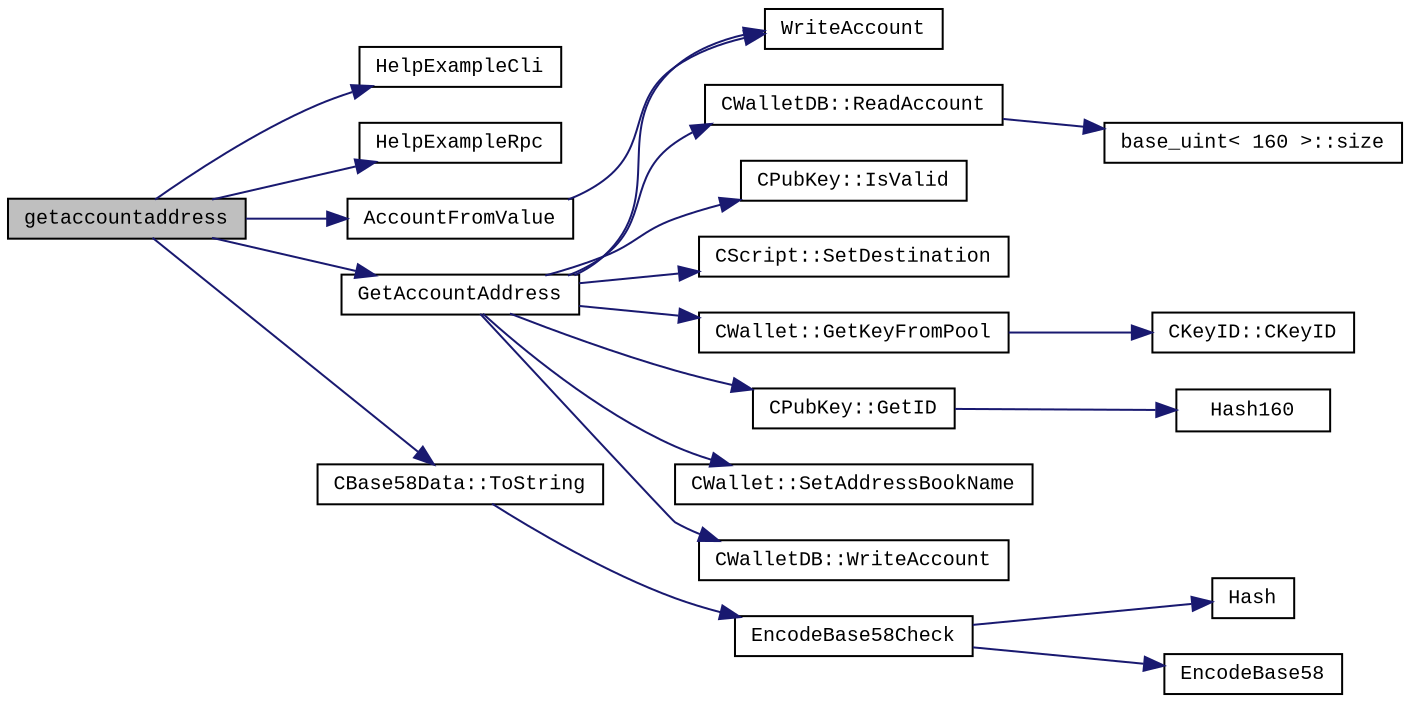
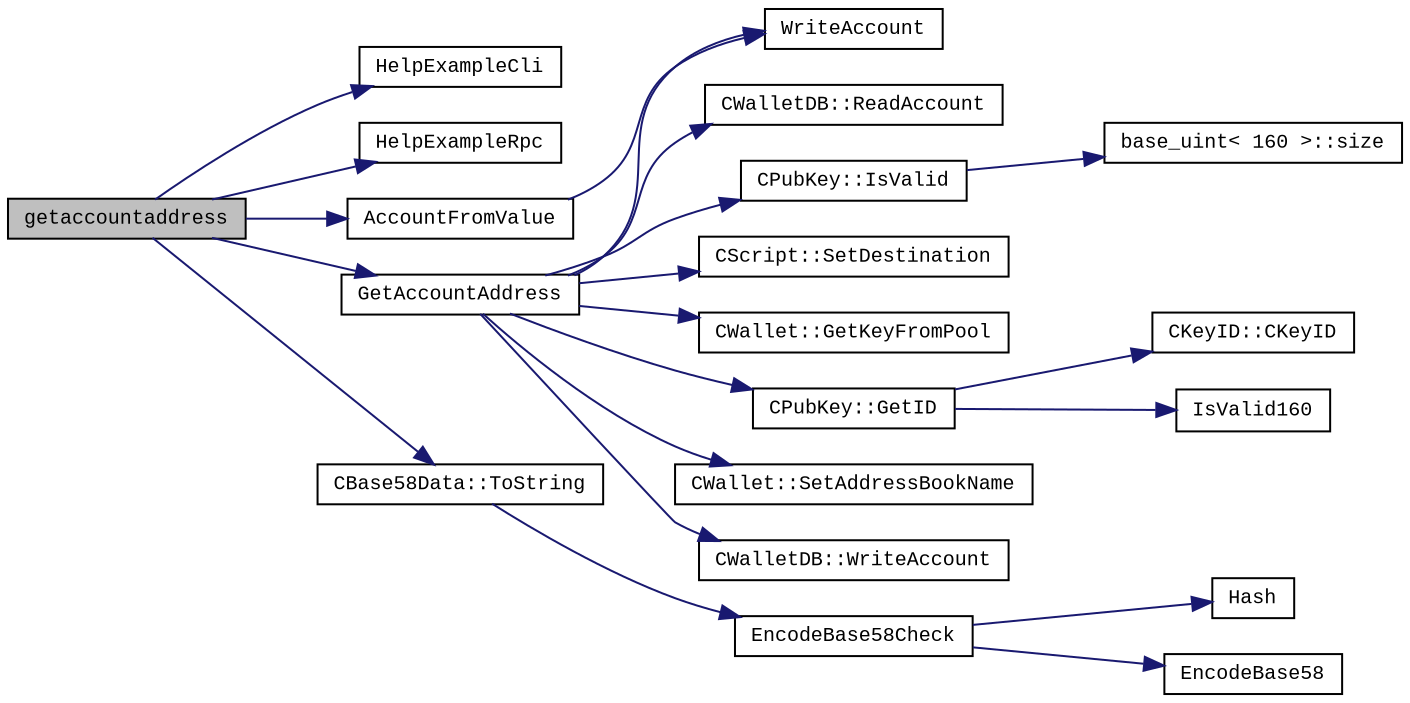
edge "CWalletDB::ReadAccount" -> "base_uint< 160 >::size": now "CPubKey::IsValid" -> "base_uint< 160 >::size"
edge "CWallet::GetKeyFromPool" -> "CKeyID::CKeyID": now "CPubKey::GetID" -> "CKeyID::CKeyID"
node "Hash160": label "Hash160" -> "IsValid160"
